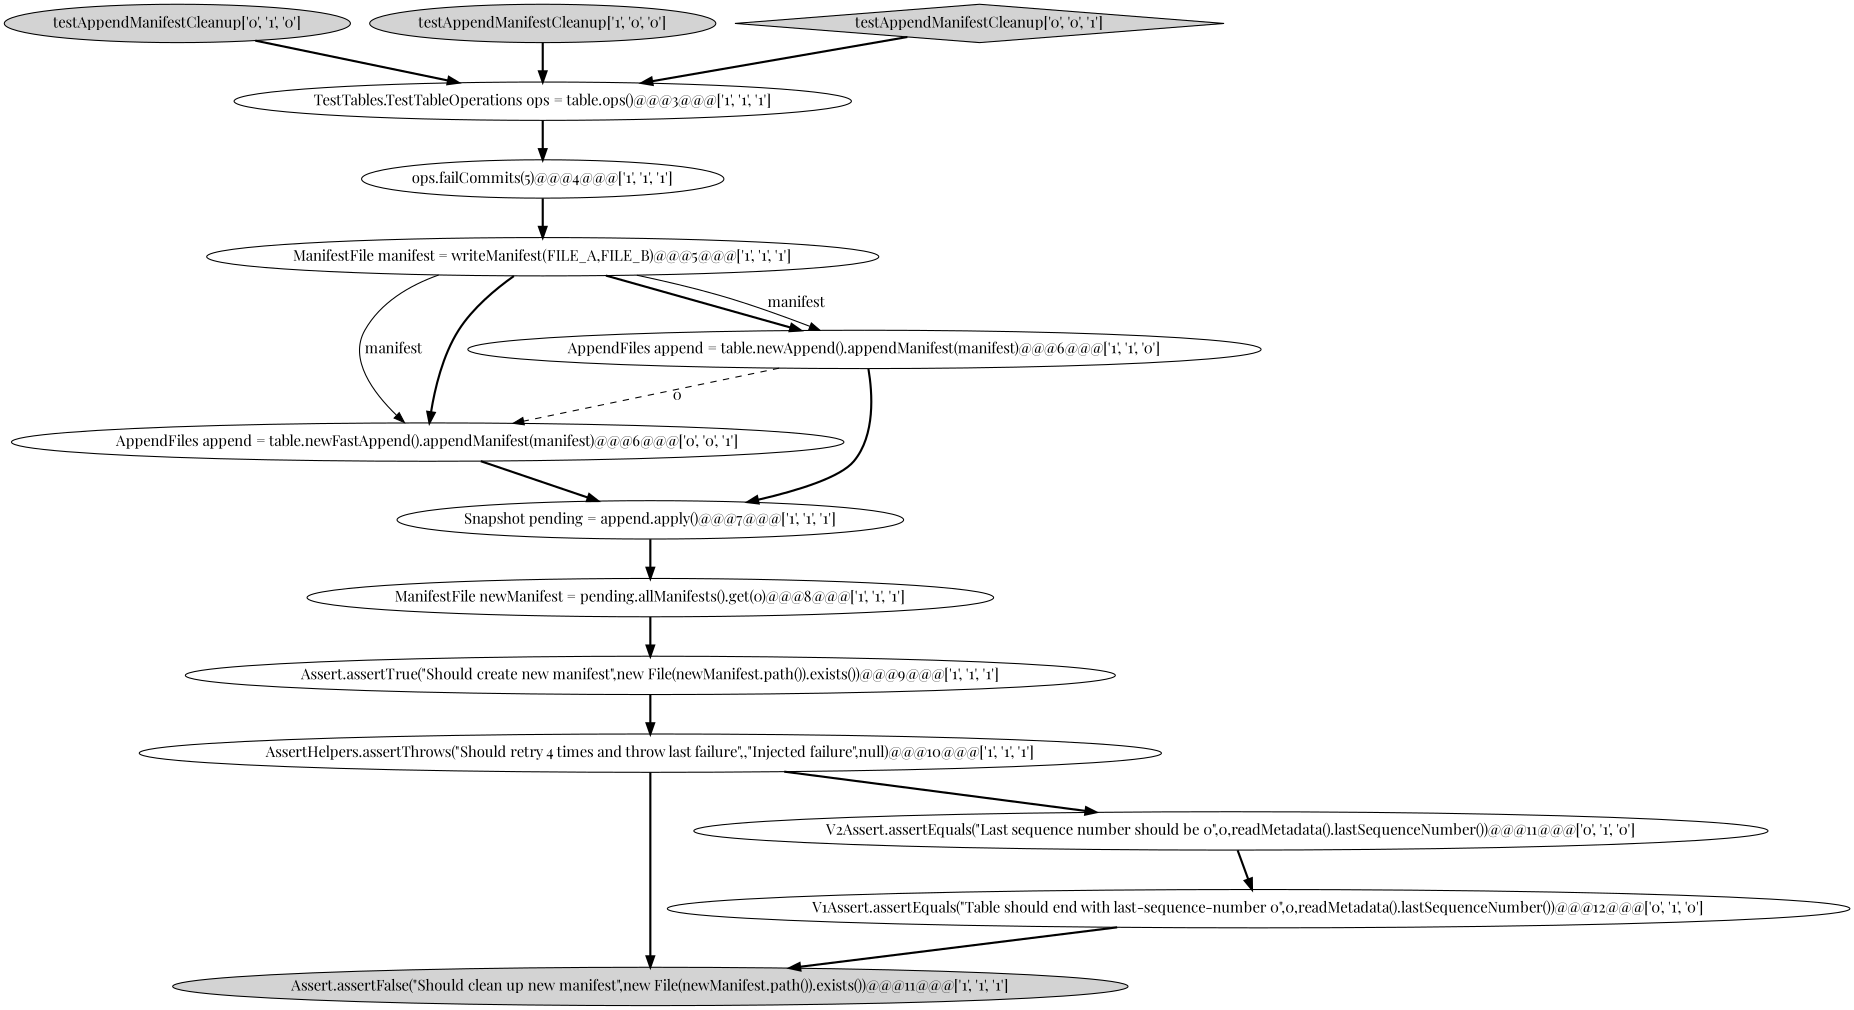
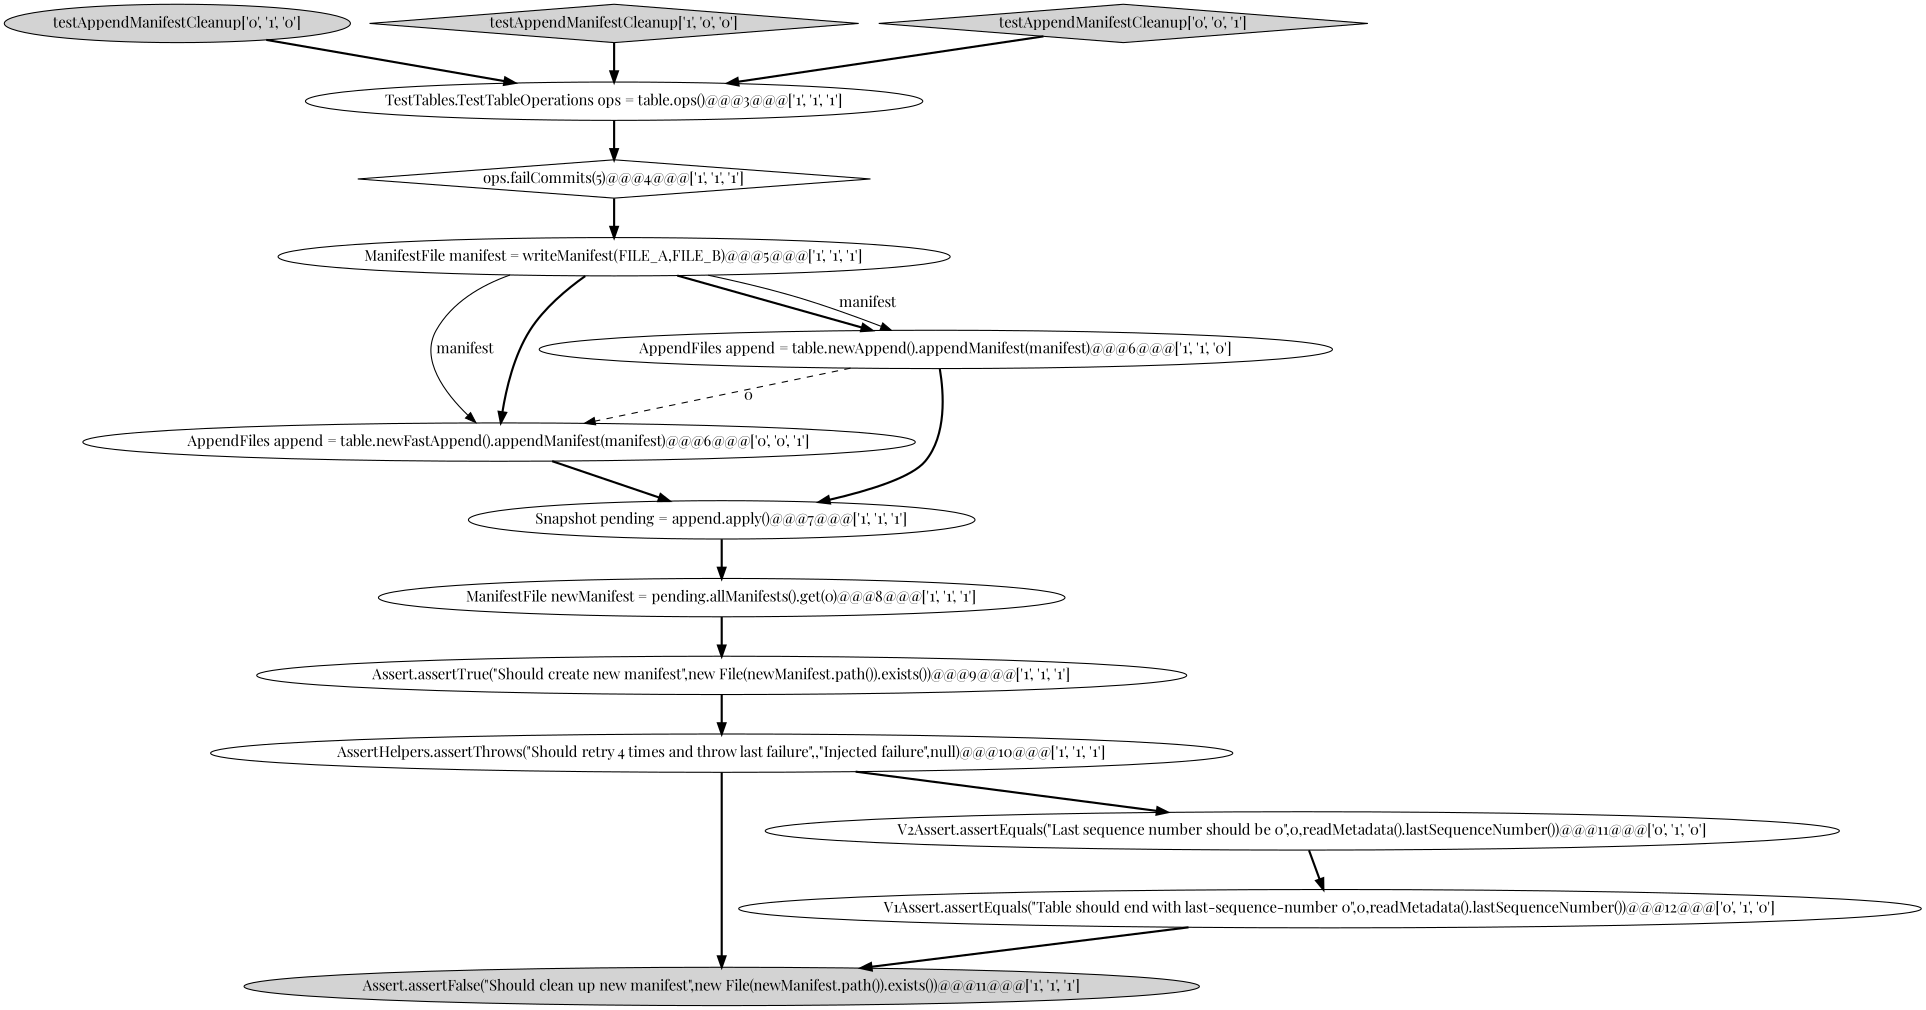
node "testAppendManifestCleanup['1', '0', '0']": shape ellipse -> diamond
node "ops.failCommits(5)@@@4@@@['1', '1', '1']": shape ellipse -> diamond
